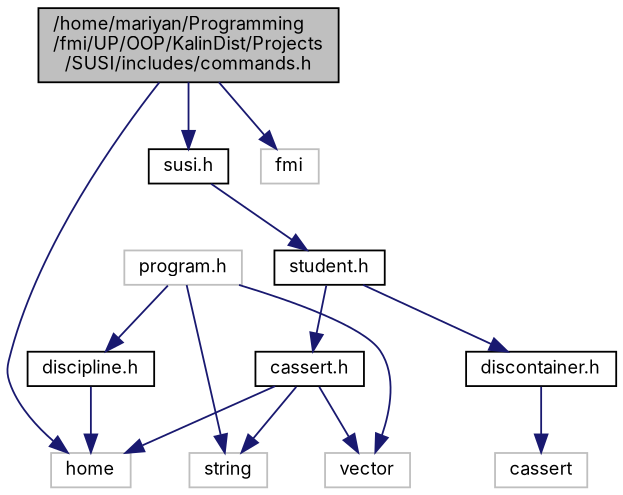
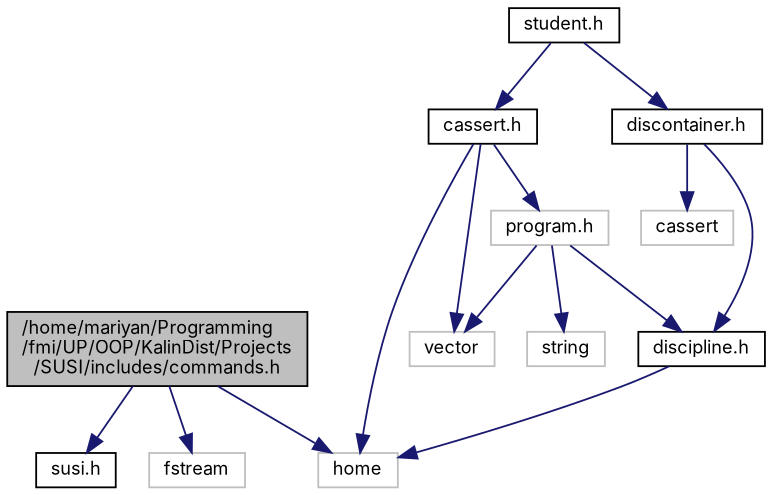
node "fmi": label "fmi" -> "fstream"
edge "susi.h" -> "student.h": removed
edge "discontainer.h" -> "discipline.h": added
edge "cassert.h" -> "string": now "cassert.h" -> "program.h"
